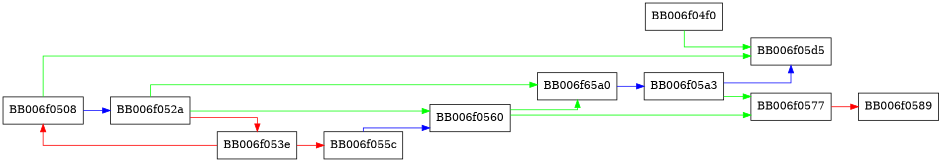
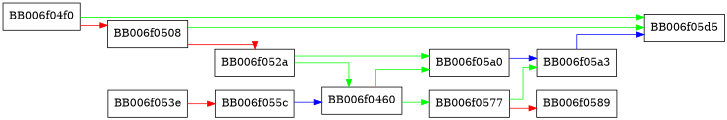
node "BB006f65a0": label "BB006f65a0" -> "BB006f05a0"
edge "BB006f05a3" -> "BB006f0577": reversed
edge "BB006f0508" -> "BB006f052a": color blue -> red
edge "BB006f052a" -> "BB006f053e": removed
node "BB006f0560": label "BB006f0560" -> "BB006f0460"
edge "BB006f053e" -> "BB006f0508": now "BB006f04f0" -> "BB006f0508"
